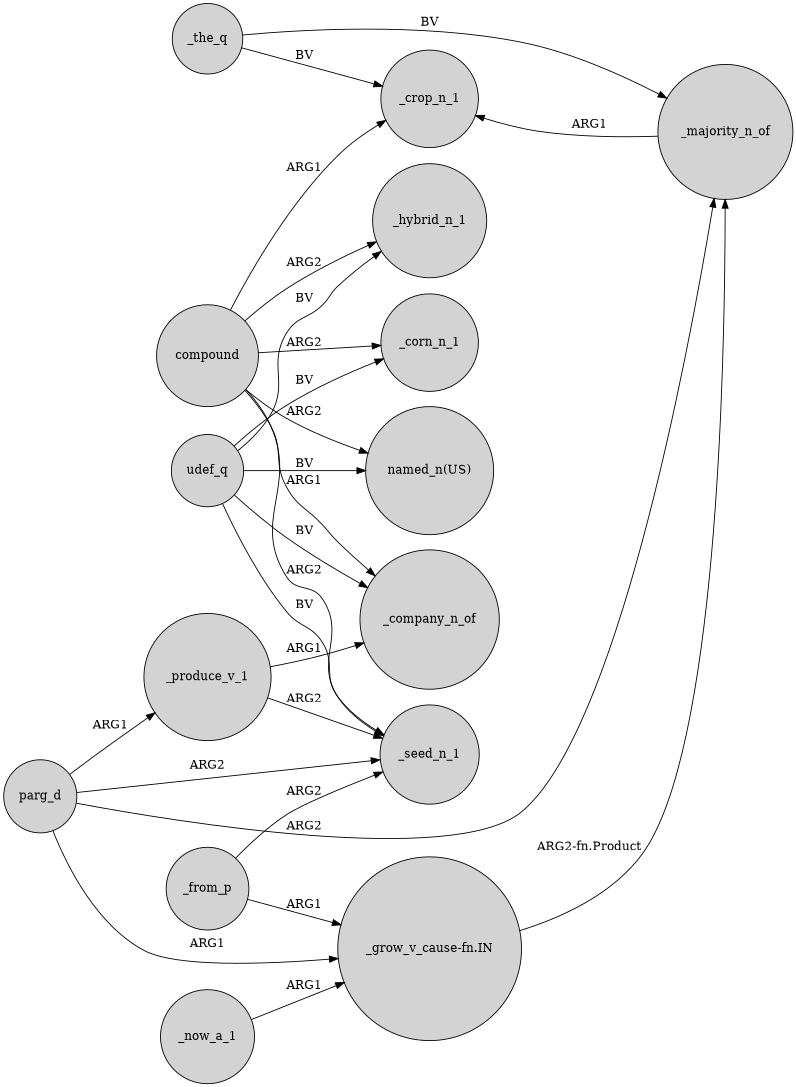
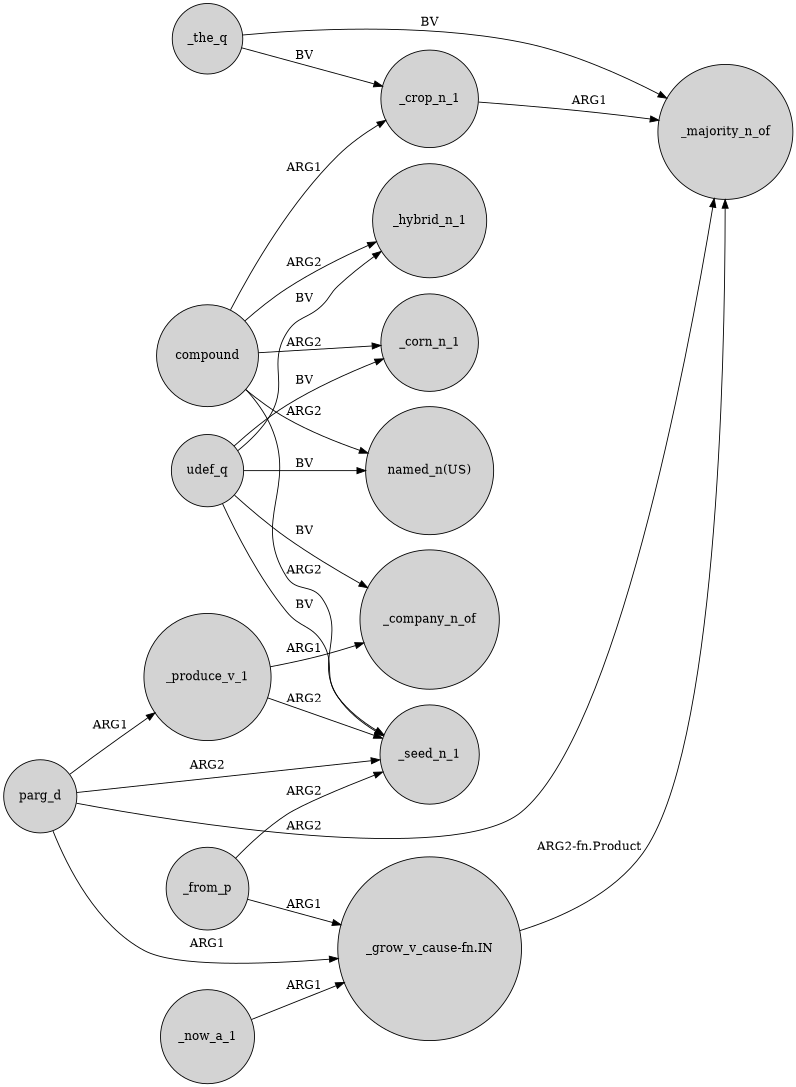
edge "_majority_n_of" -> "_crop_n_1": reversed
edge "compound" -> "_company_n_of": removed, label "ARG1"
